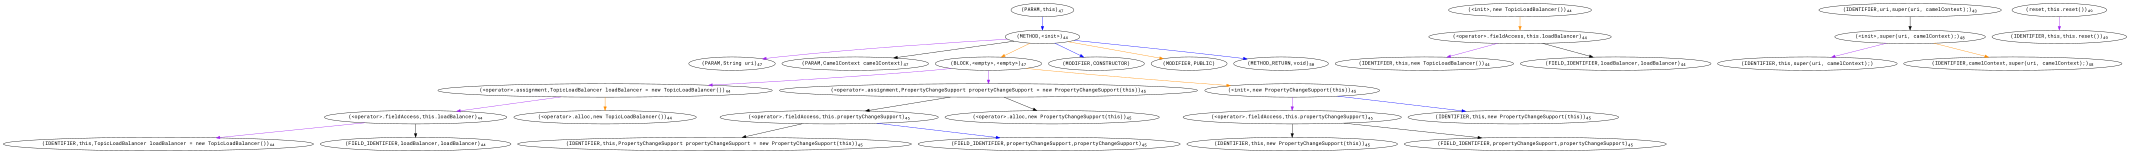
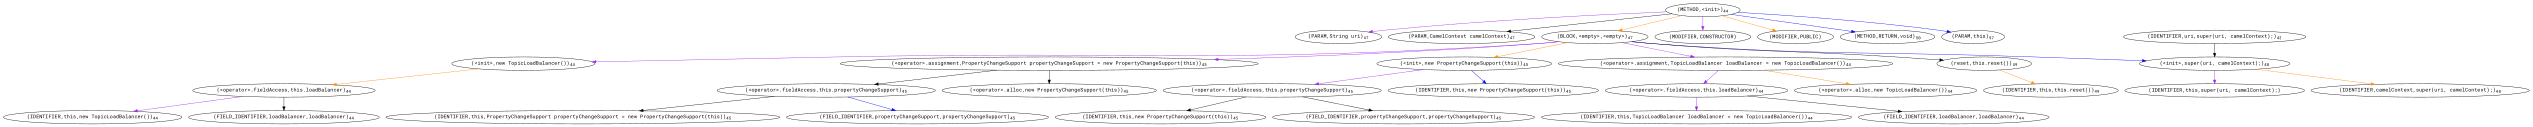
node "(PARAM,this)": text "47" -> "97"
edge "(PARAM,this)" -> "(METHOD,<init>)": reversed
edge "(reset,this.reset())" -> "(IDENTIFIER,this,this.reset())": color purple -> darkorange
edge "(METHOD,<init>)" -> "(MODIFIER,CONSTRUCTOR)": color blue -> purple
edge "(BLOCK,<empty>,<empty>)" -> "(reset,this.reset())": added
edge "(BLOCK,<empty>,<empty>)" -> "(<init>,super(uri, camelContext);)": added
edge "(BLOCK,<empty>,<empty>)" -> "(<init>,new TopicLoadBalancer())": added
